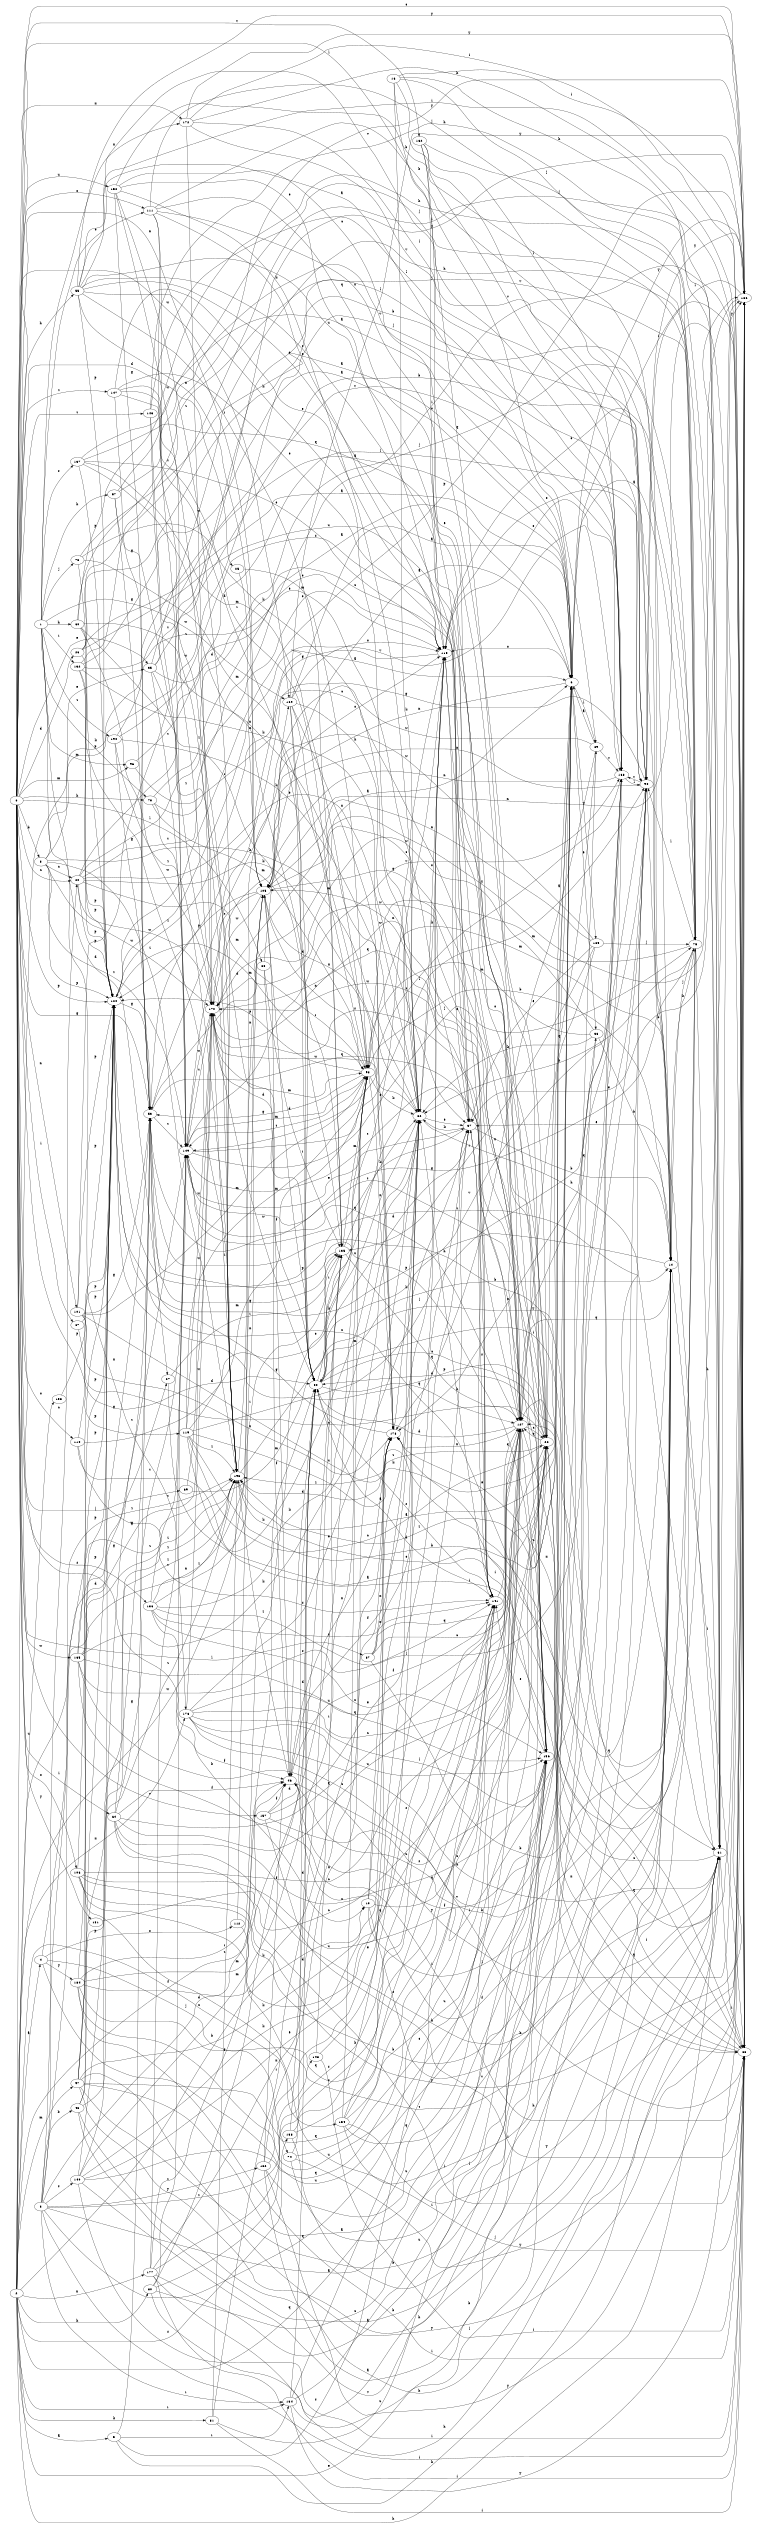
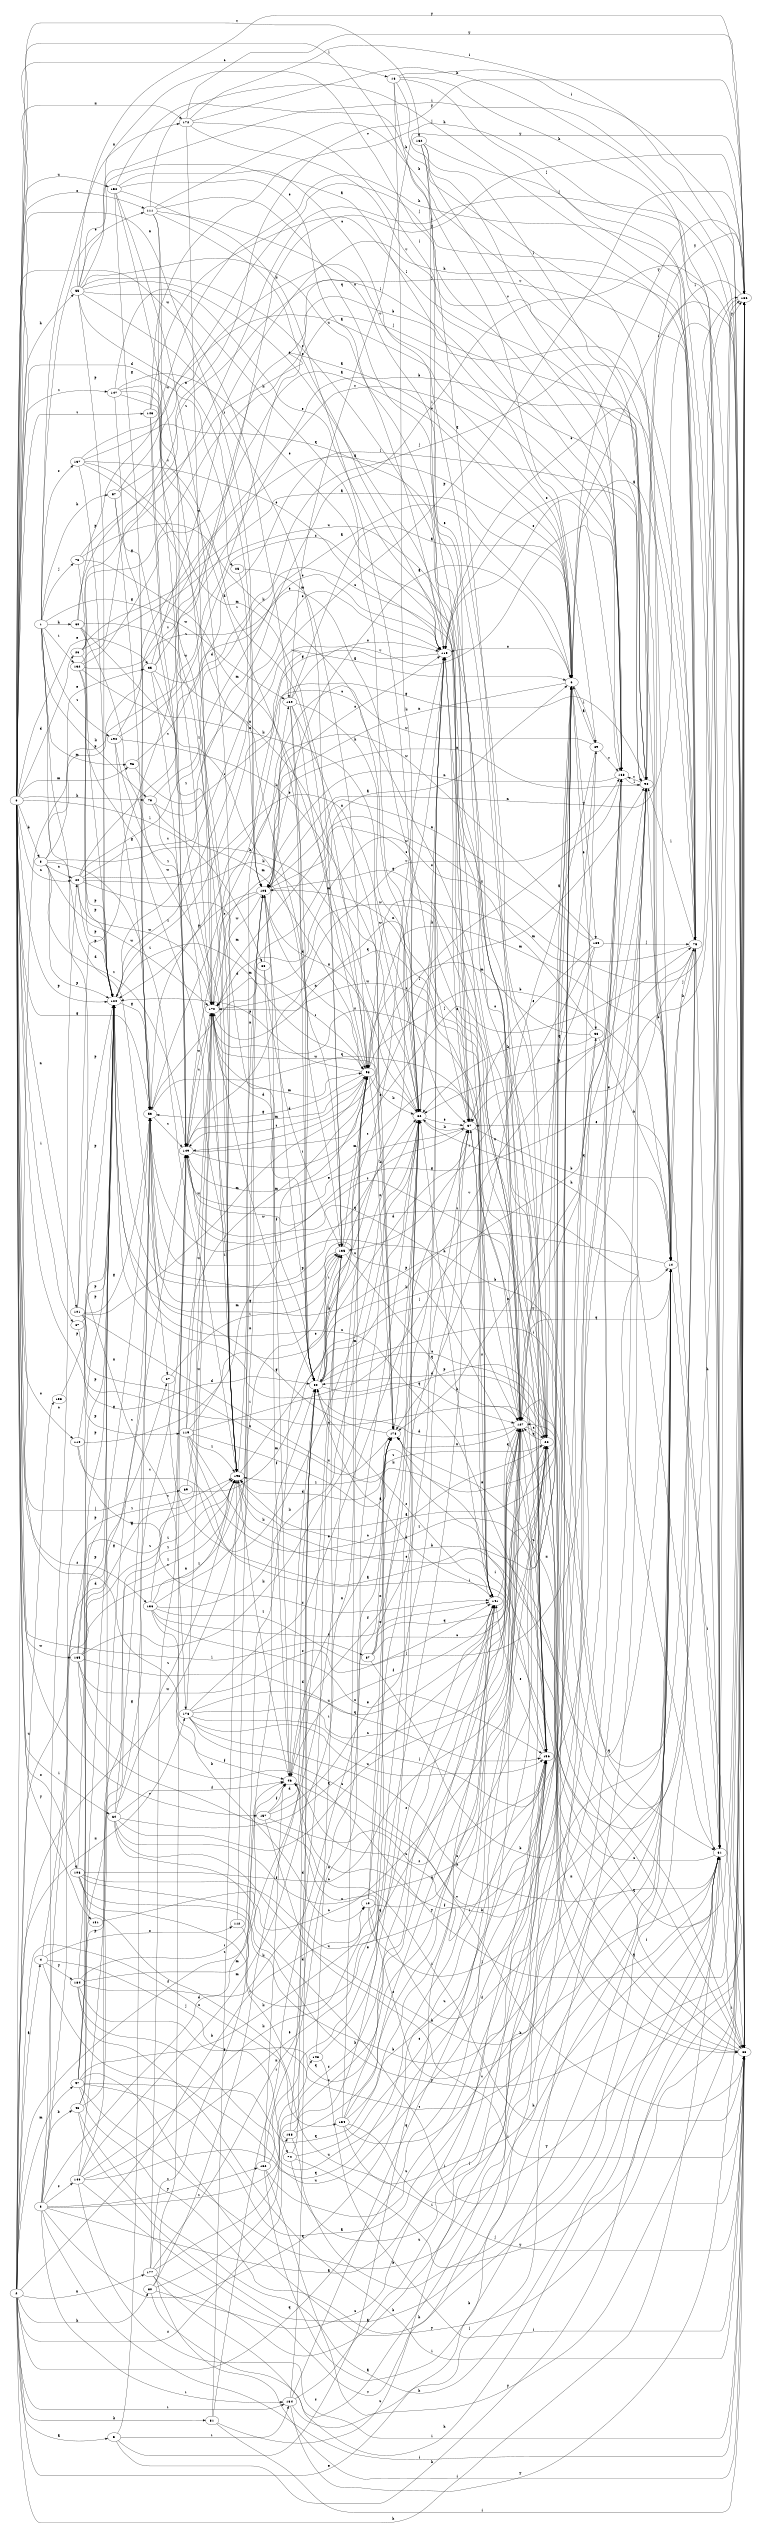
edge "0" -> "186": now "0" -> "16"
